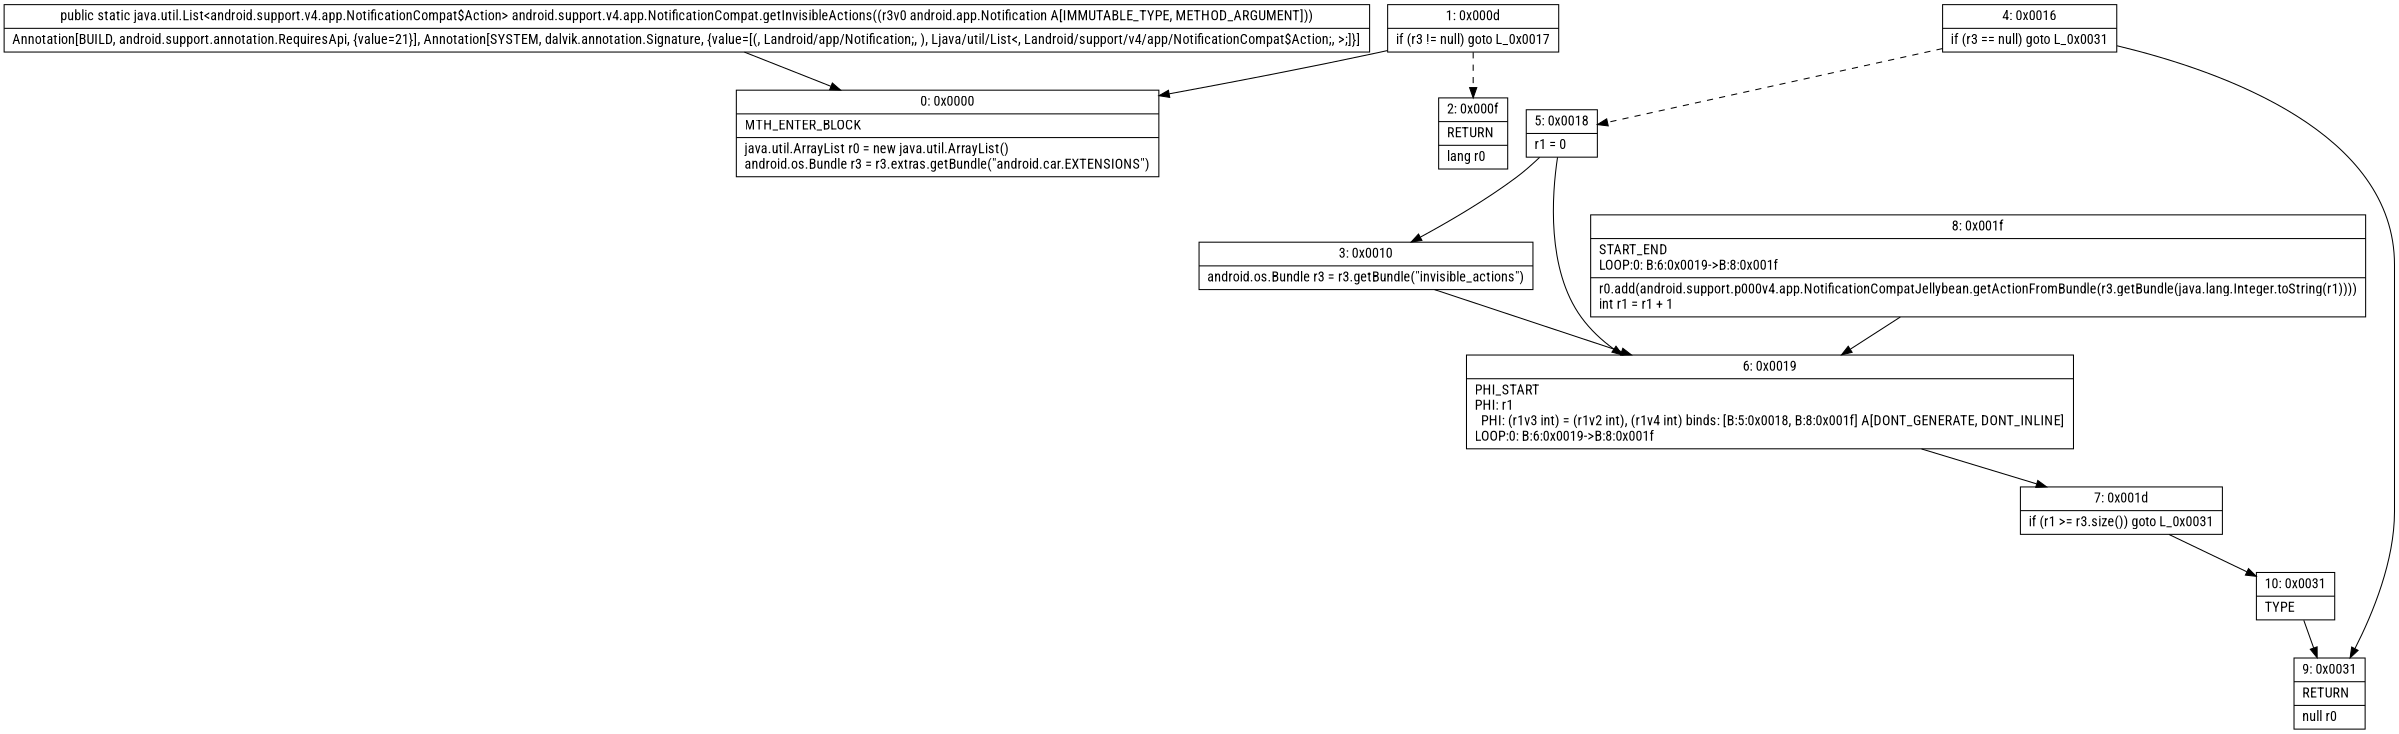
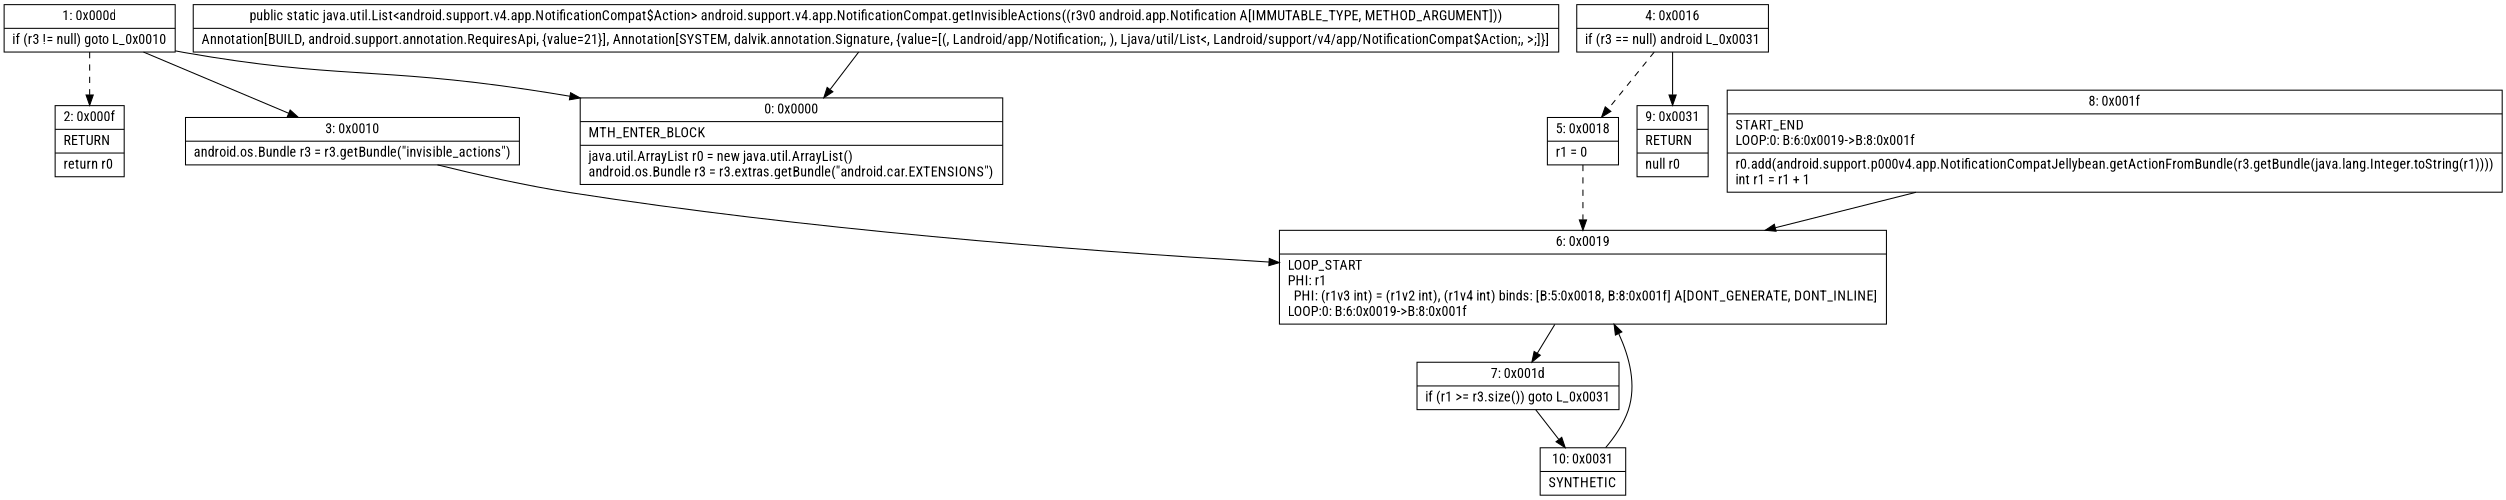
node "1: 0x000d": text "if (r3 != null) goto L_0x0017" -> "if (r3 != null) goto L_0x0010"
node "4: 0x0016": text "if (r3 == null) goto L_0x0031" -> "if (r3 == null) android L_0x0031"
node "2: 0x000f": text "lang r0" -> "return r0"
edge "5: 0x0018" -> "3: 0x0010": now "1: 0x000d" -> "3: 0x0010"
edge "5: 0x0018" -> "6: 0x0019": style solid -> dashed
node "6: 0x0019": text "PHI_START" -> "LOOP_START"
node "10: 0x0031": text "TYPE" -> "SYNTHETIC"
edge "10: 0x0031" -> "9: 0x0031": now "10: 0x0031" -> "6: 0x0019"
